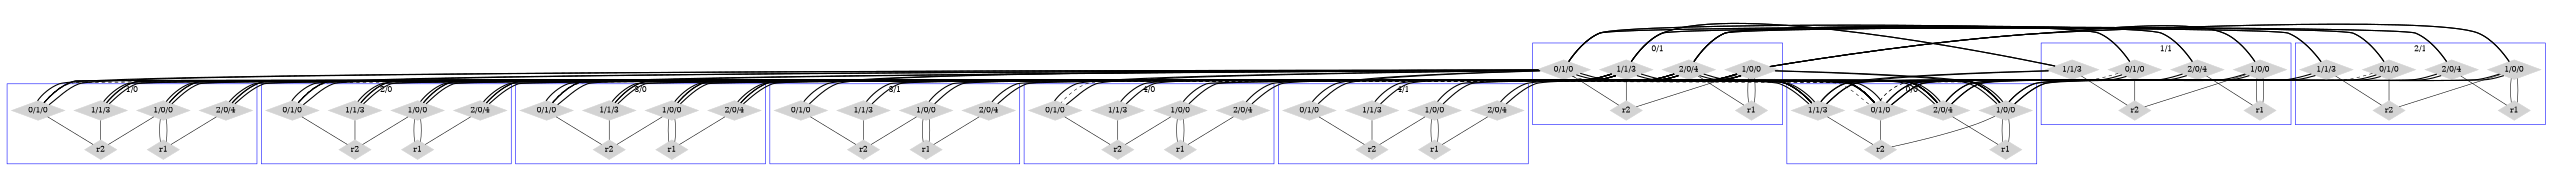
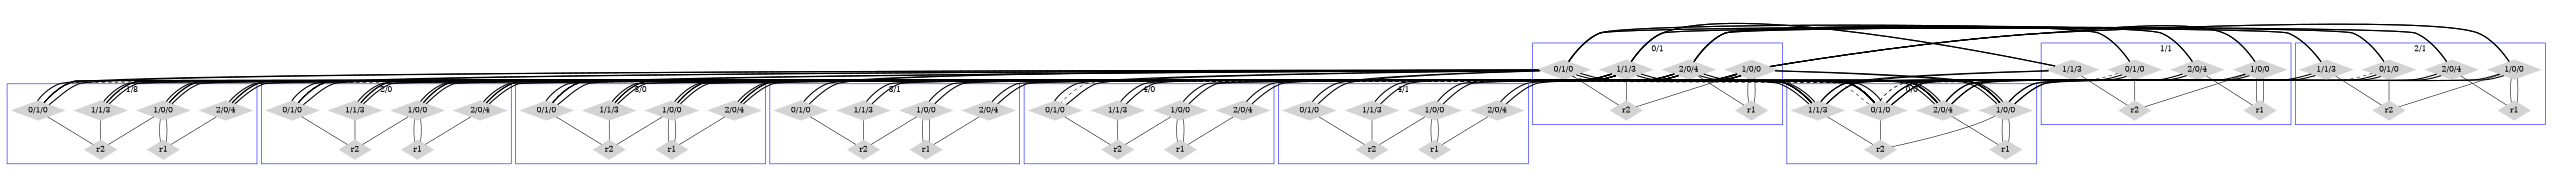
cluster "1/0": label "1/0" -> "1/8"
